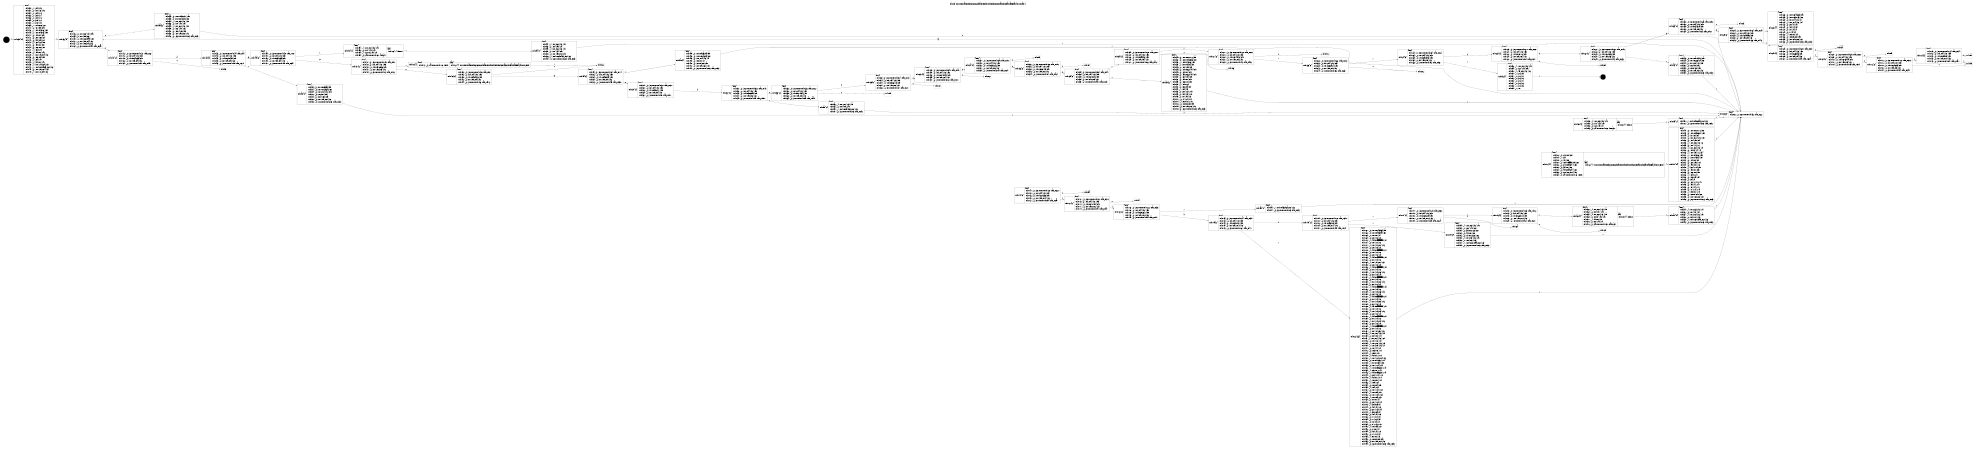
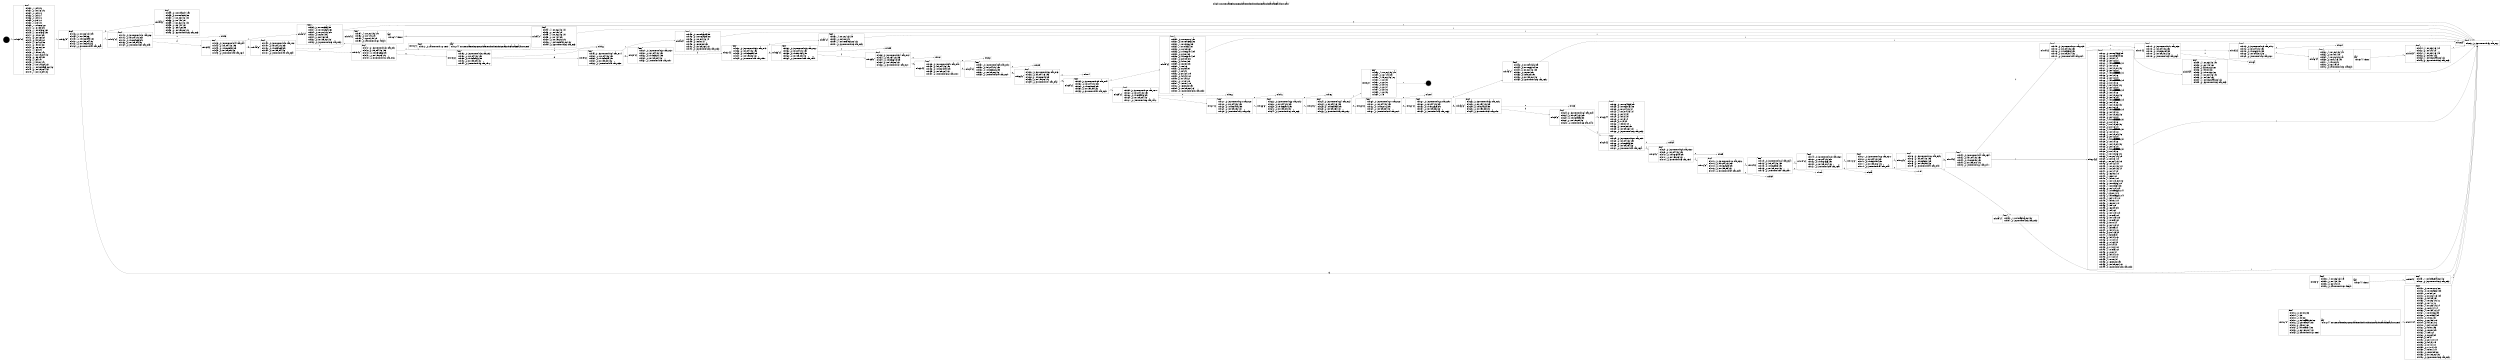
edge "0x40172f [28]" -> "0x4019c9": now "0x40172f [28]" -> "0x40174b [28]"
